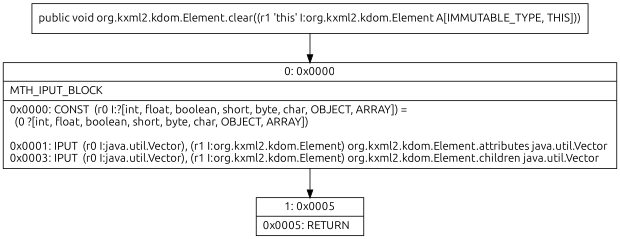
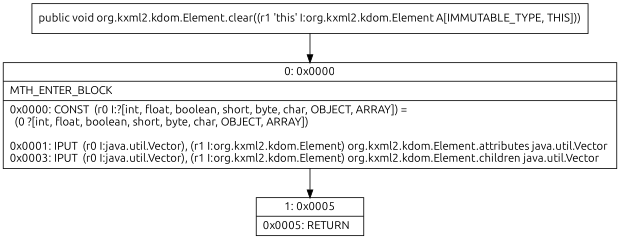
node "0: 0x0000": text "MTH_IPUT_BLOCK" -> "MTH_ENTER_BLOCK"
